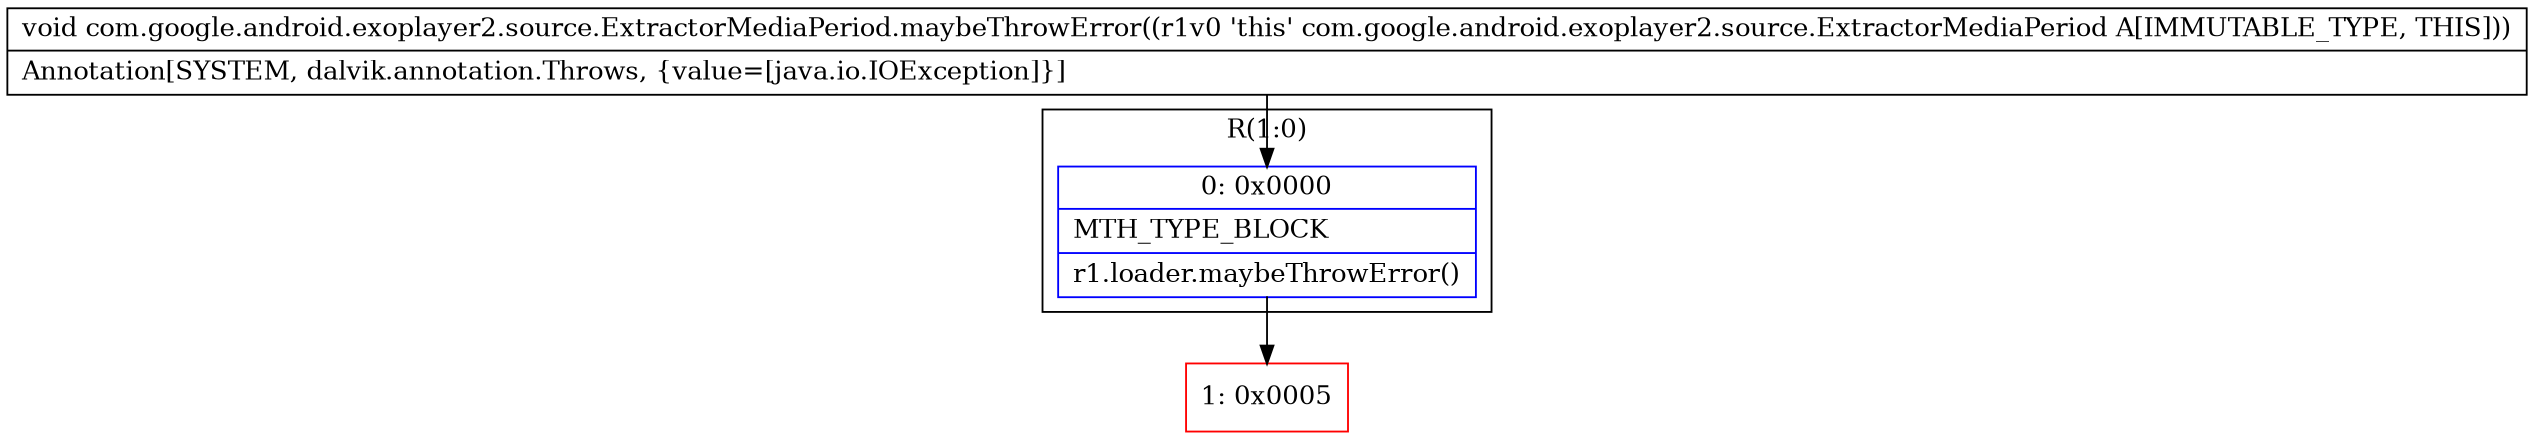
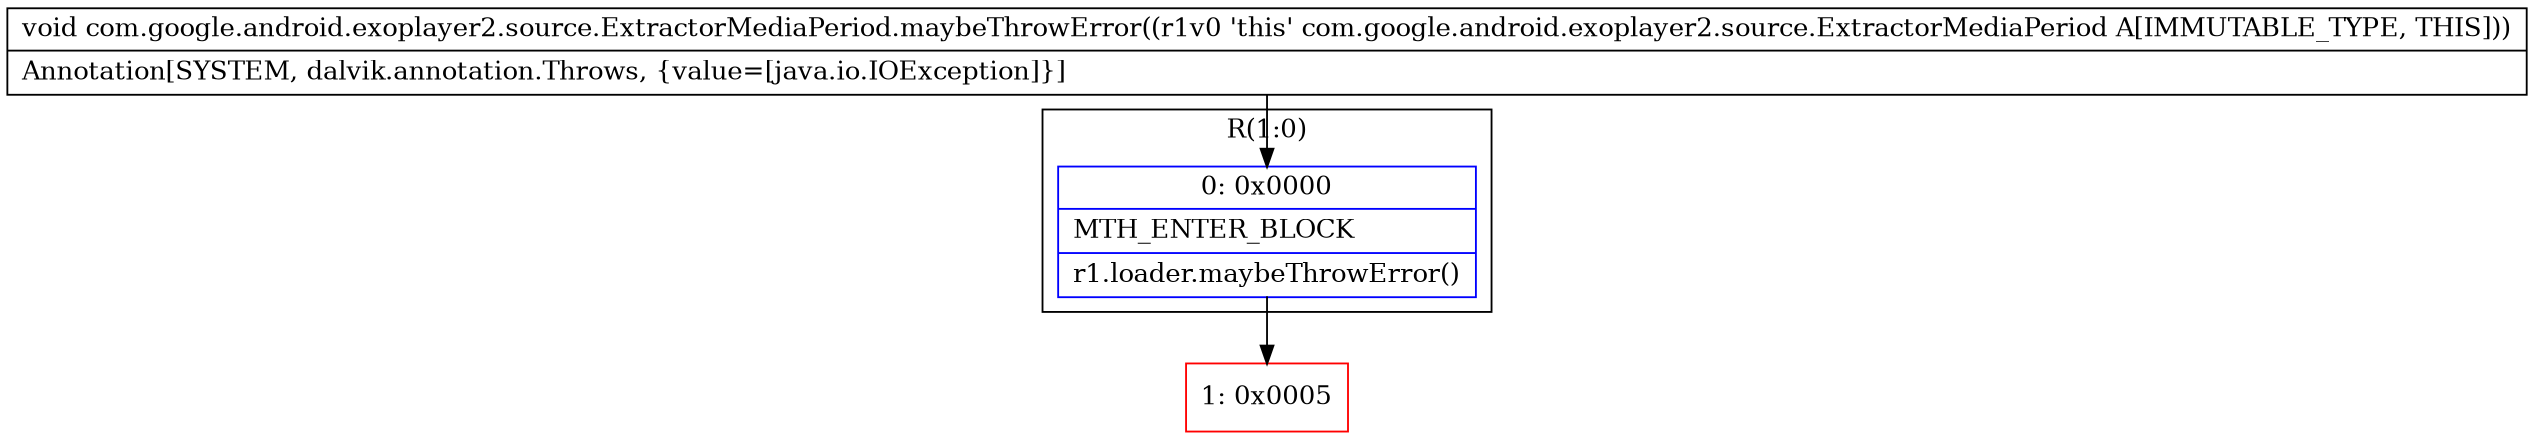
node "0: 0x0000": text "MTH_TYPE_BLOCK" -> "MTH_ENTER_BLOCK"
